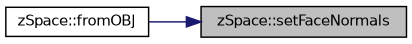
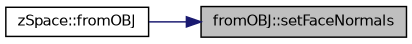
node "zSpace::setFaceNormals": label "zSpace::setFaceNormals" -> "fromOBJ::setFaceNormals"
